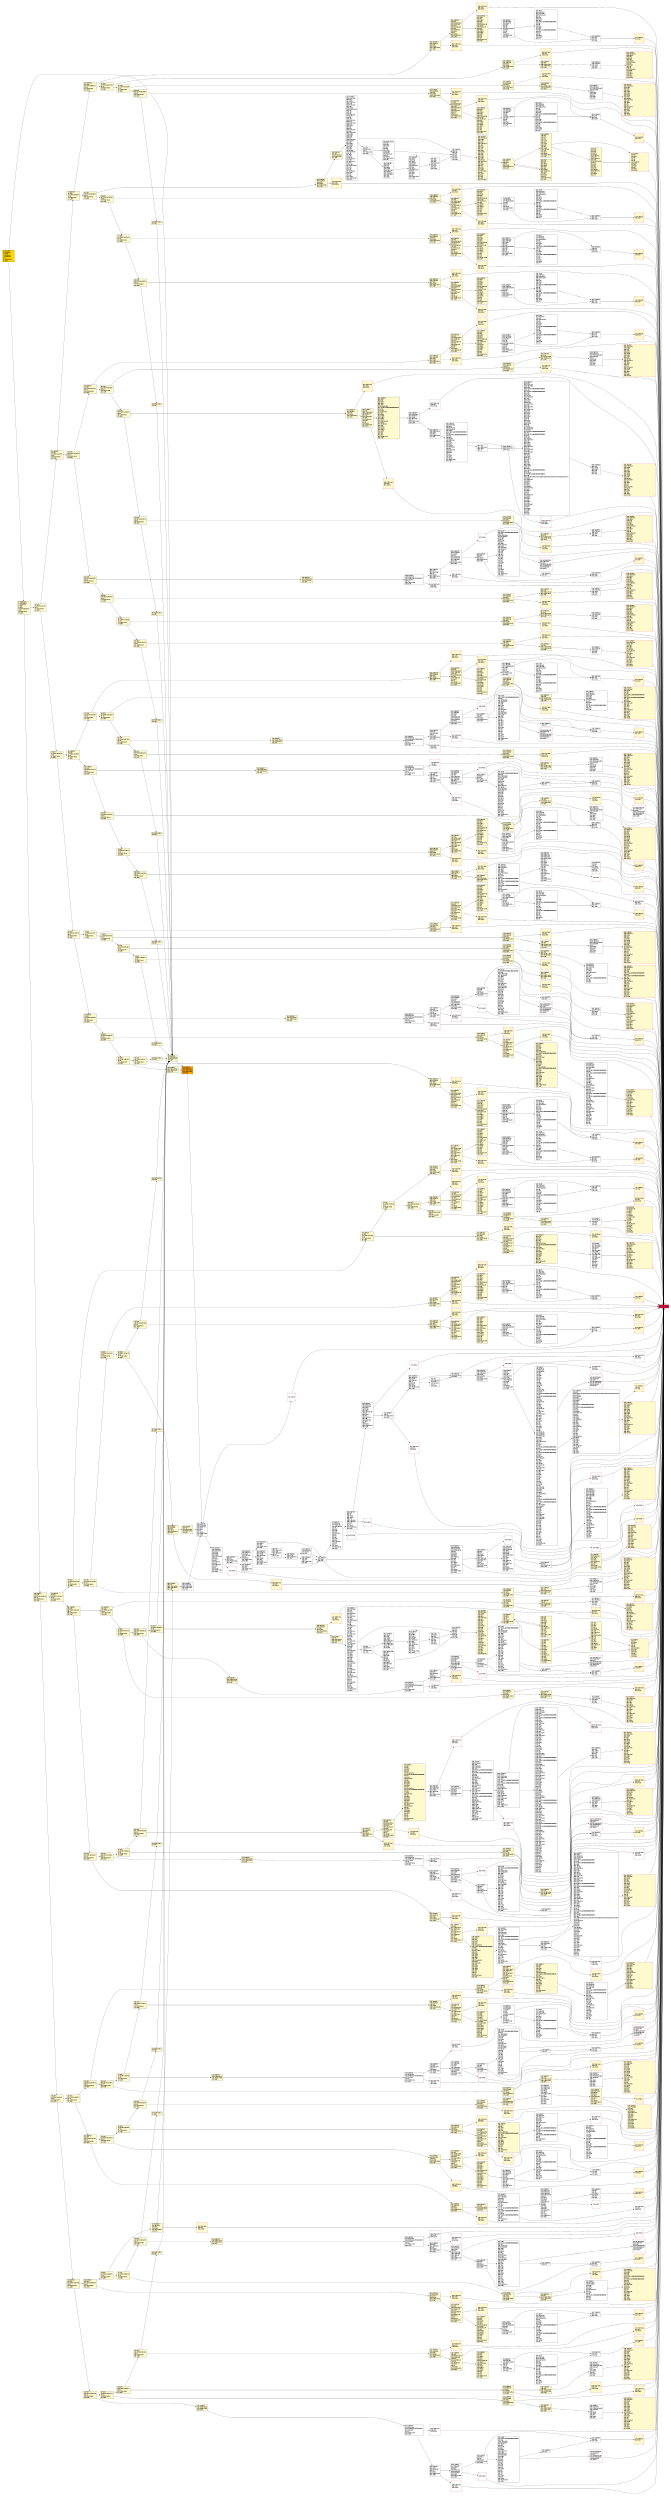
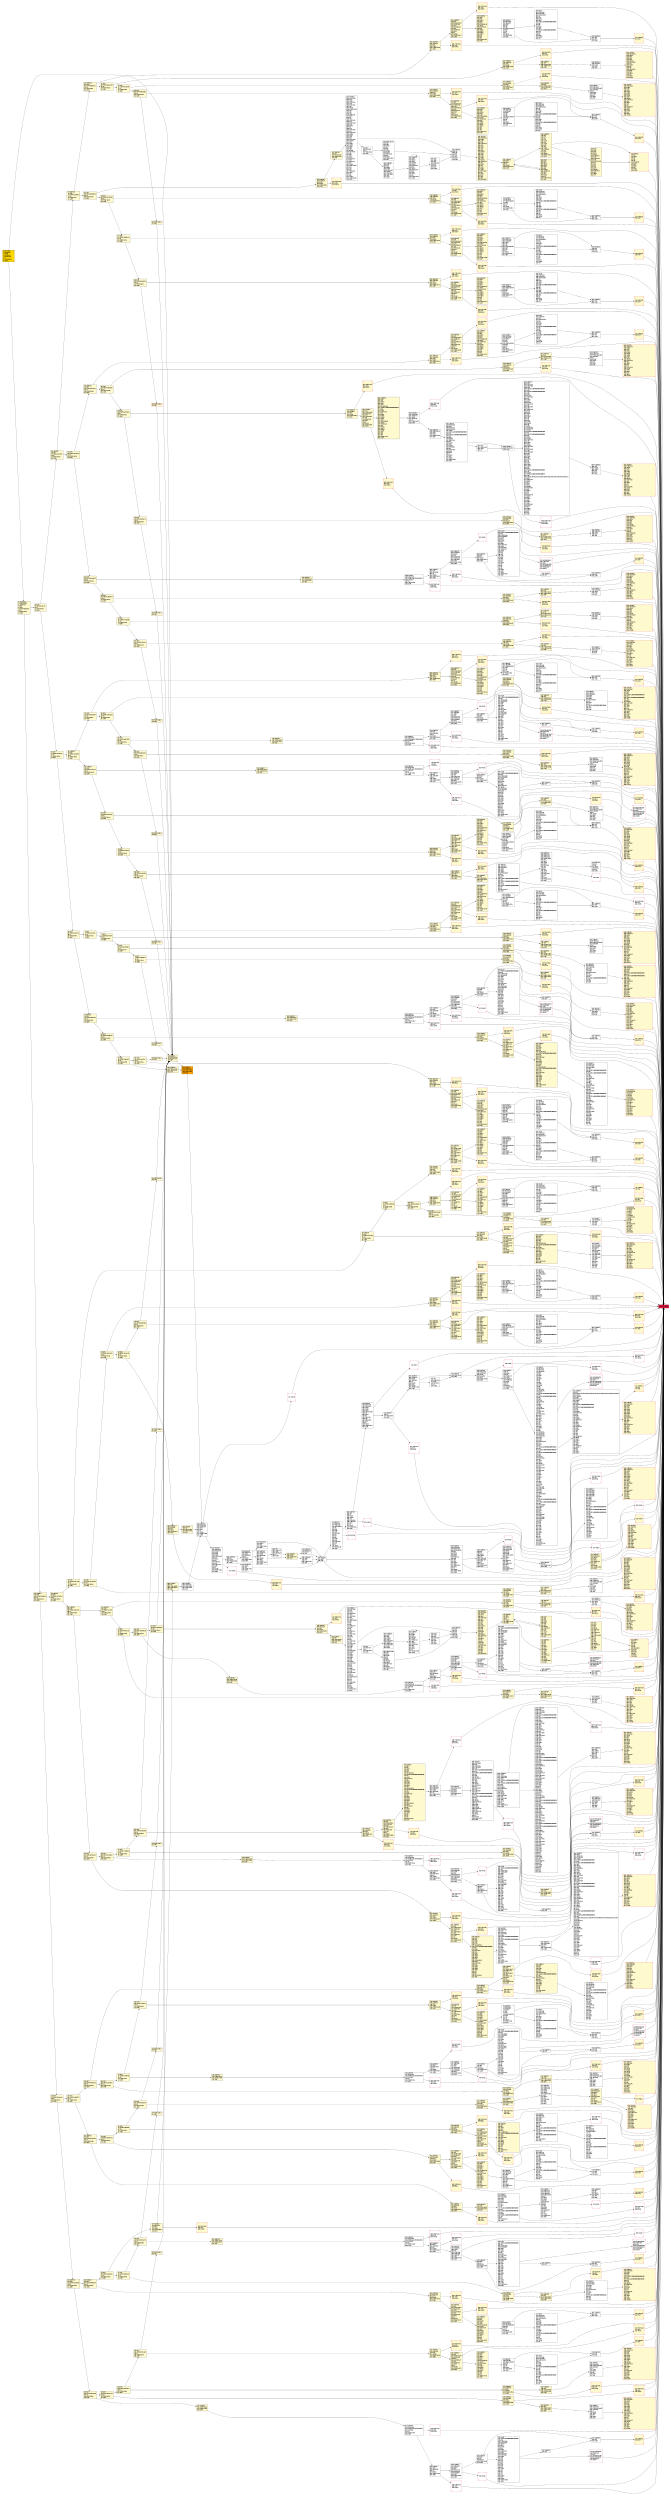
node "6359: JUMPDEST 6360: ISZERO 6361: PUSH2 0x18e5 6364: JUMPI": fillcolor white -> lemonchiffon
